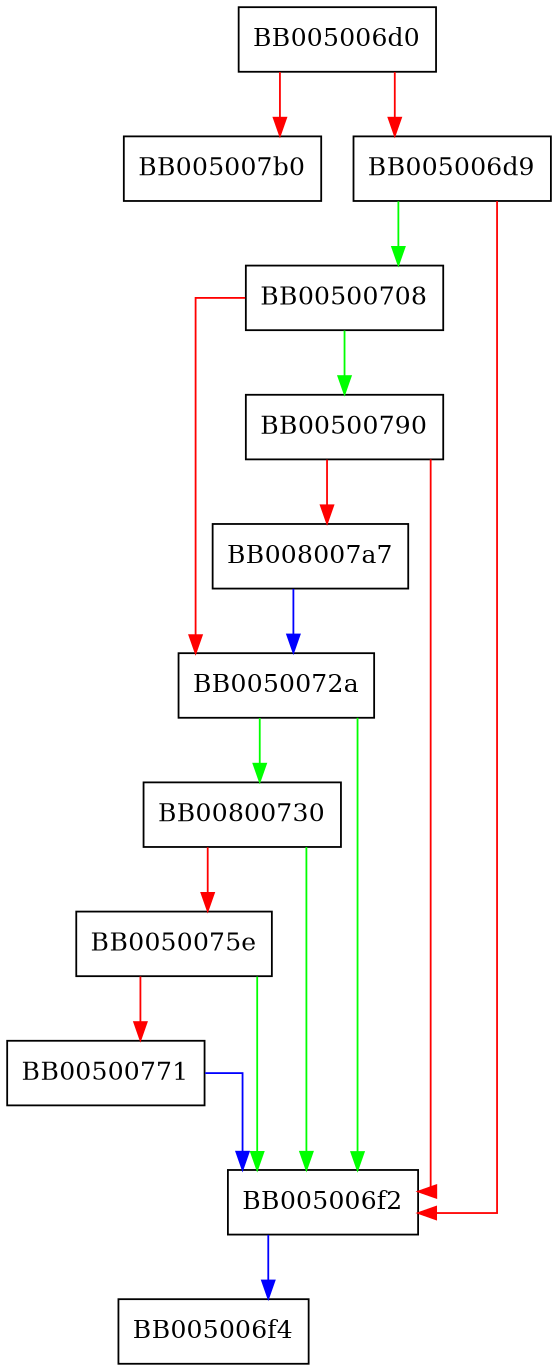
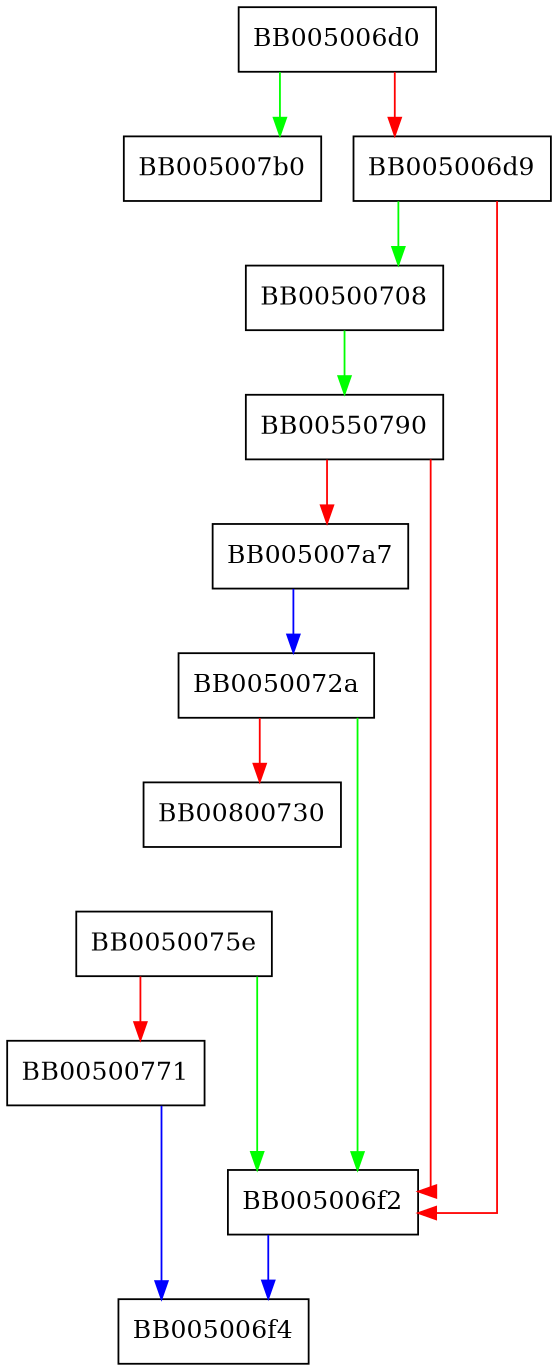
edge "BB005006d0" -> "BB005007b0": color red -> green
node "BB00500790": label "BB00500790" -> "BB00550790"
edge "BB00500708" -> "BB0050072a": removed
node "BB008007a7": label "BB008007a7" -> "BB005007a7"
edge "BB0050072a" -> "BB00800730": color green -> red
edge "BB00800730" -> "BB0050075e": removed
edge "BB00800730" -> "BB005006f2": removed
edge "BB00500771" -> "BB005006f2": now "BB00500771" -> "BB005006f4"
